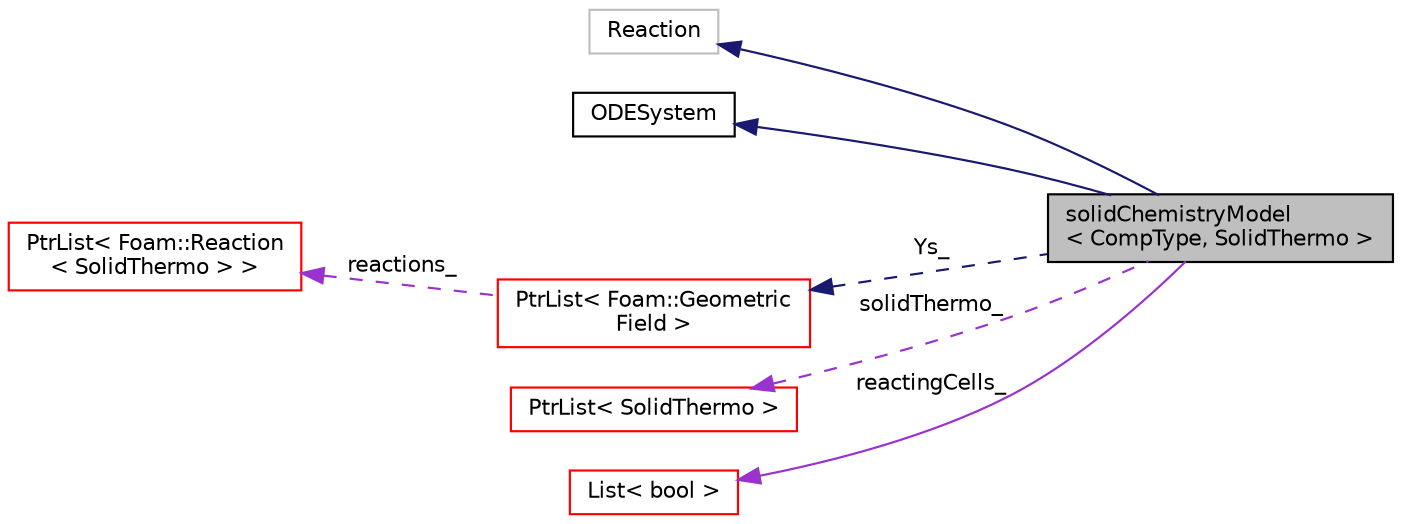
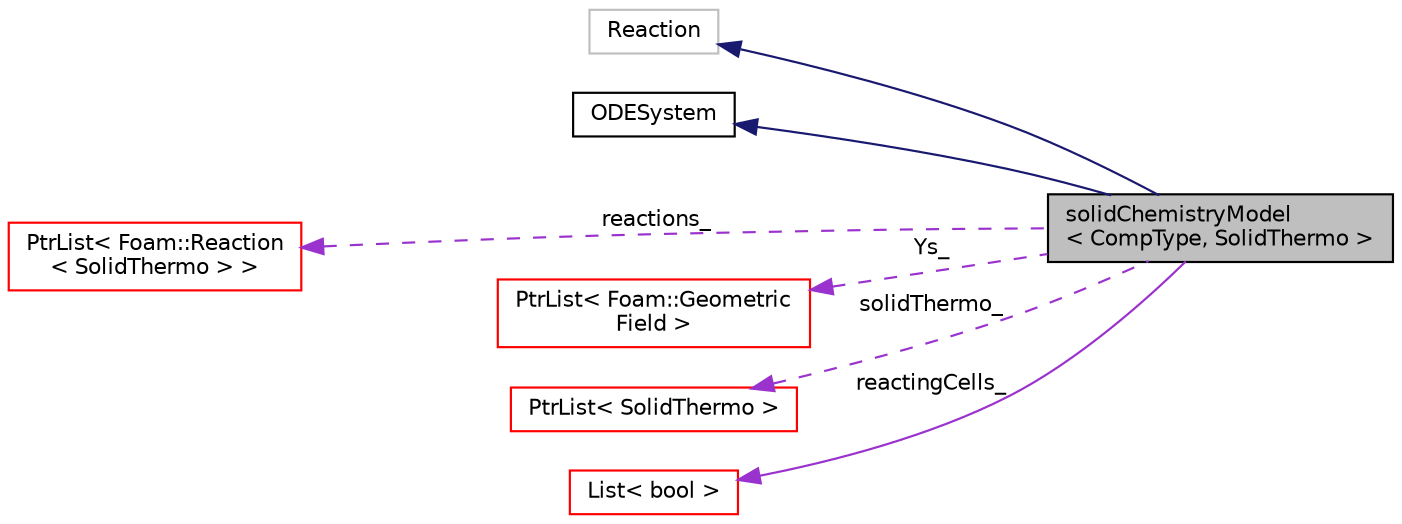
edge "solidChemistryModel < CompType, SolidThermo >" -> "PtrList< Foam::Geometric Field >": color midnightblue -> darkorchid3
edge "PtrList< Foam::Geometric Field >" -> "PtrList< Foam::Reaction < SolidThermo > >": now "solidChemistryModel < CompType, SolidThermo >" -> "PtrList< Foam::Reaction < SolidThermo > >"
